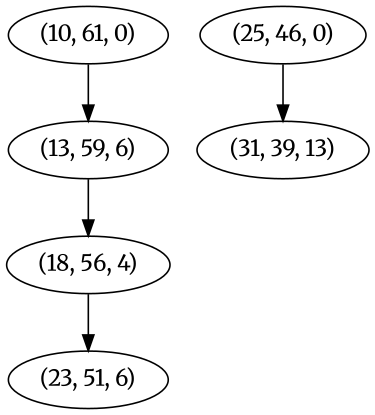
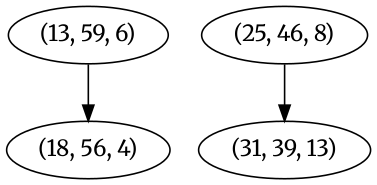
node "(10, 61, 0)": removed
node "(25, 46, 0)": label "(25, 46, 0)" -> "(25, 46, 8)"
node "(23, 51, 6)": removed
